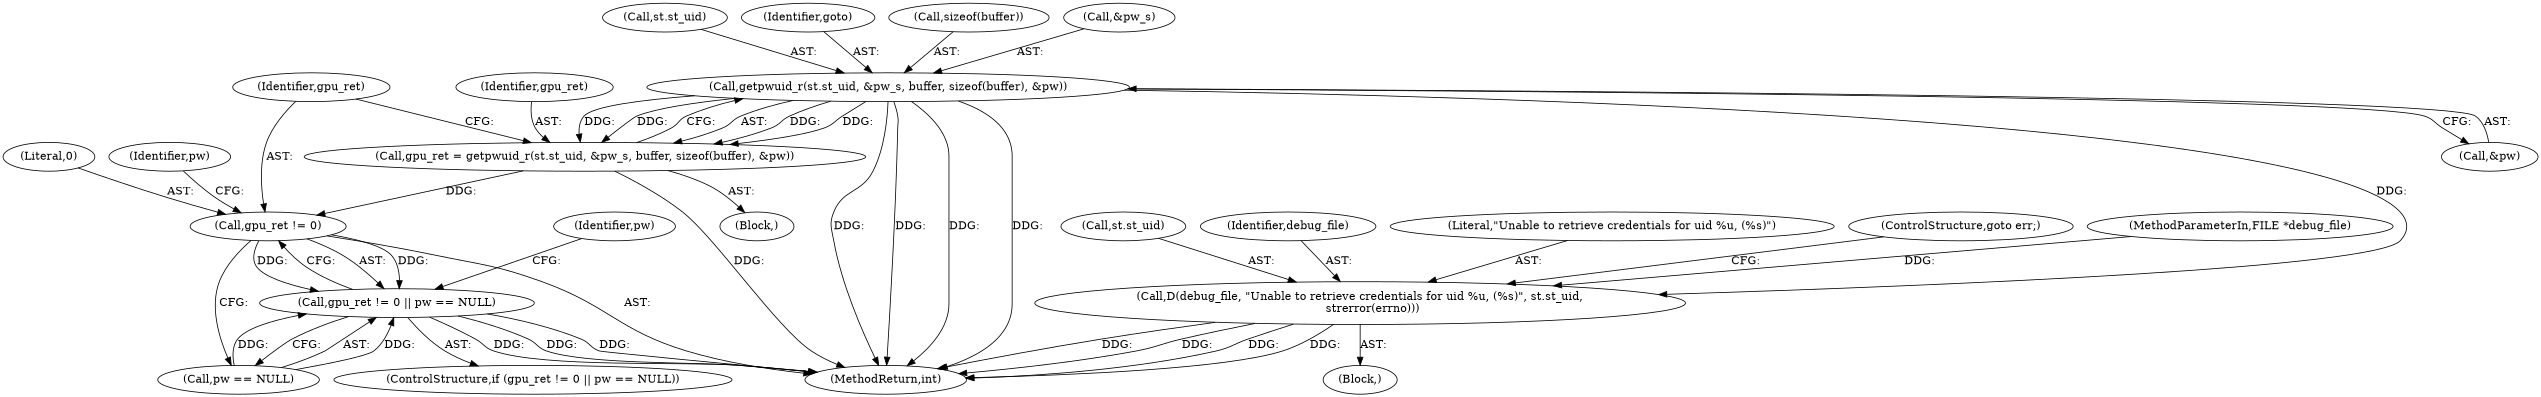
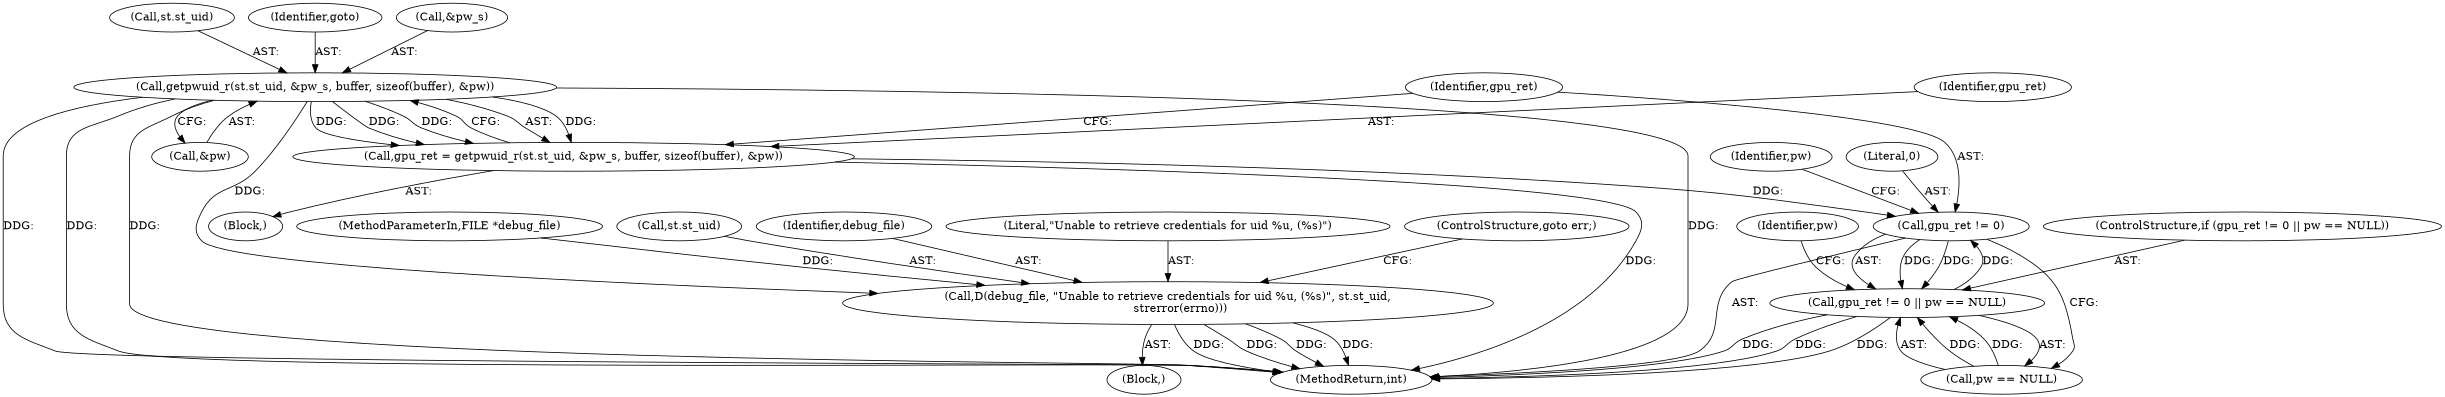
node "(Call,sizeof(buffer))": removed
edge "(Call,gpu_ret != 0 || pw == NULL)" -> "(Call,gpu_ret != 0)": label "CFG: " -> "DDG: "
edge "(Call,gpu_ret != 0 || pw == NULL)" -> "(Call,pw == NULL)": label "CFG: " -> "AST: "
edge "(Call,gpu_ret != 0 || pw == NULL)" -> "(ControlStructure,if (gpu_ret != 0 || pw == NULL))": reversed
